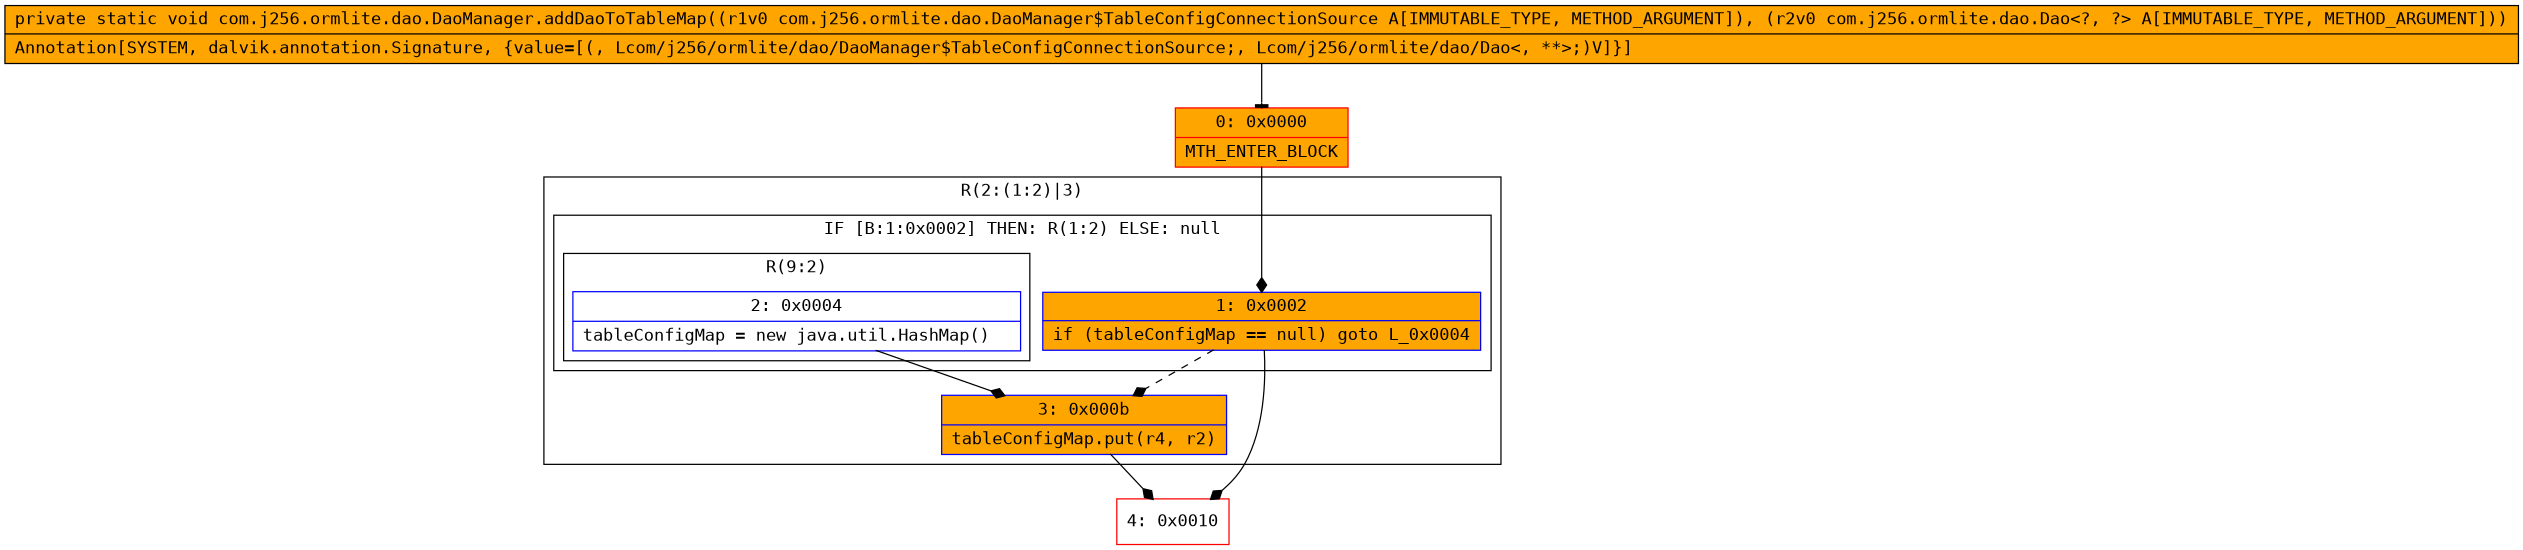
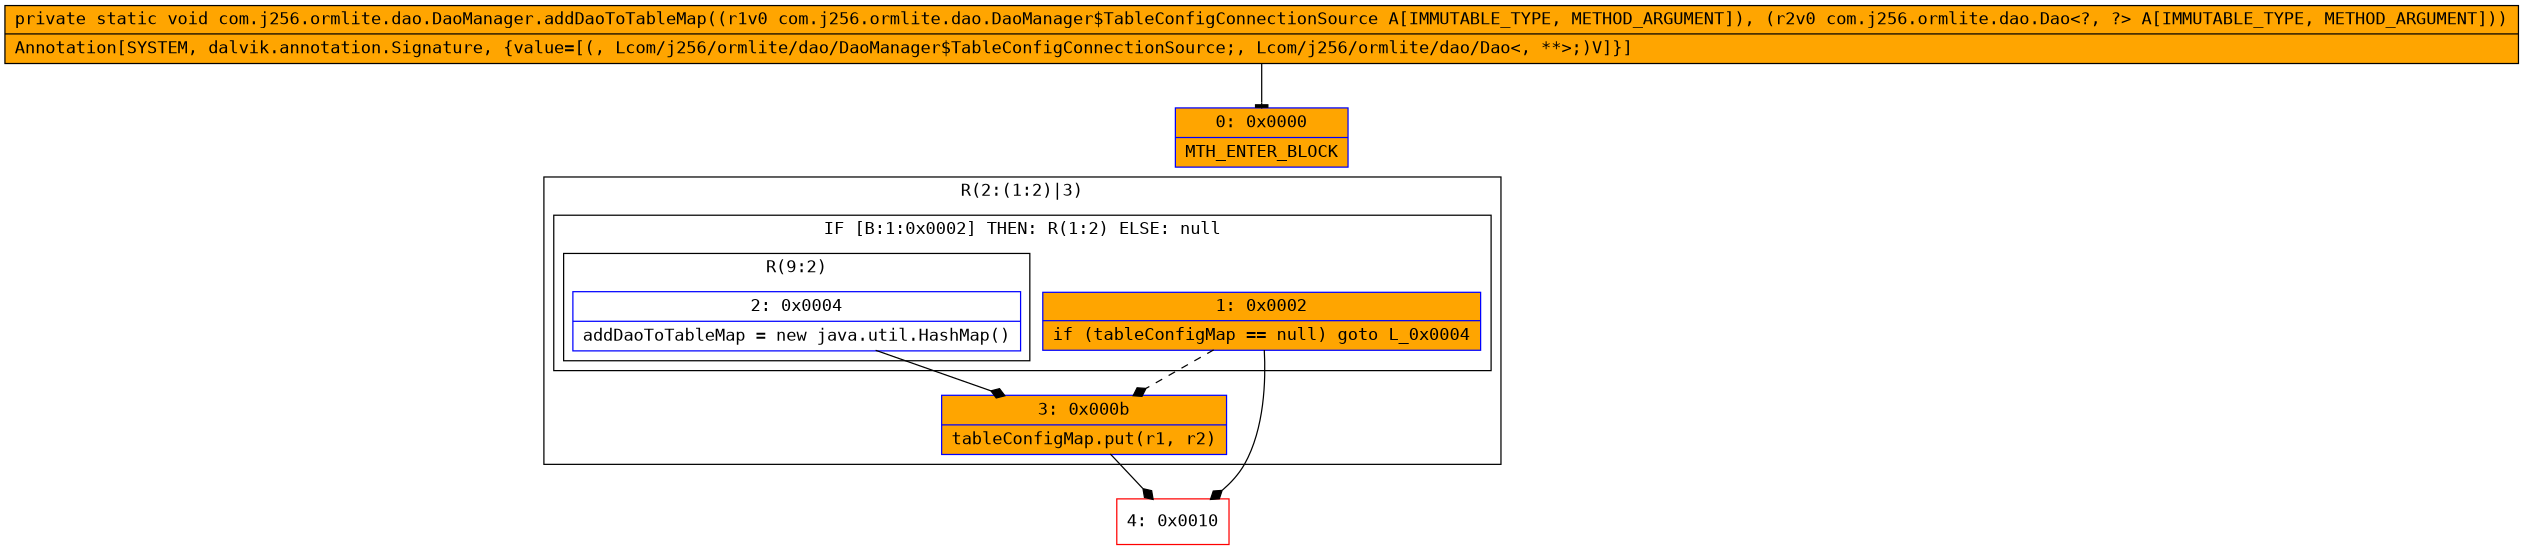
node "0: 0x0000": color red -> blue
edge "0: 0x0000" -> "1: 0x0002": removed
node "2: 0x0004": text "tableConfigMap = new java.util.HashMap()" -> "addDaoToTableMap = new java.util.HashMap()"
node "3: 0x000b": text "tableConfigMap.put(r4, r2)" -> "tableConfigMap.put(r1, r2)"
